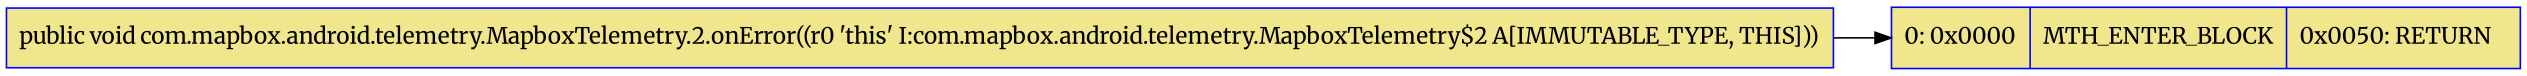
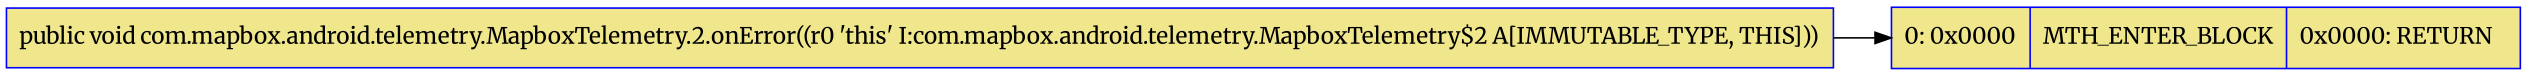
node "0: 0x0000": text "0x0050: RETURN" -> "0x0000: RETURN"
